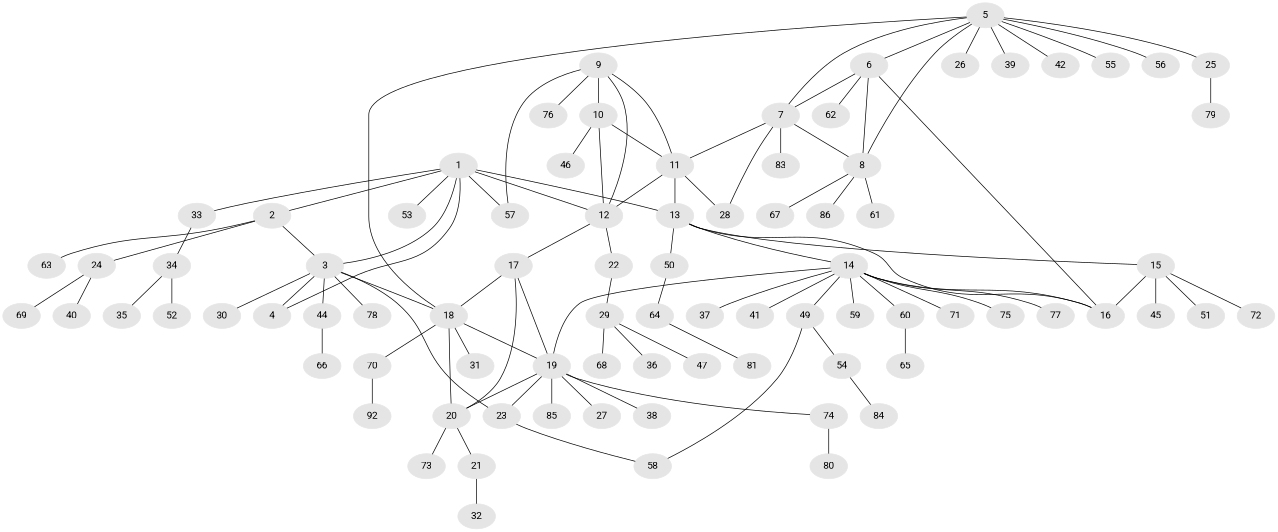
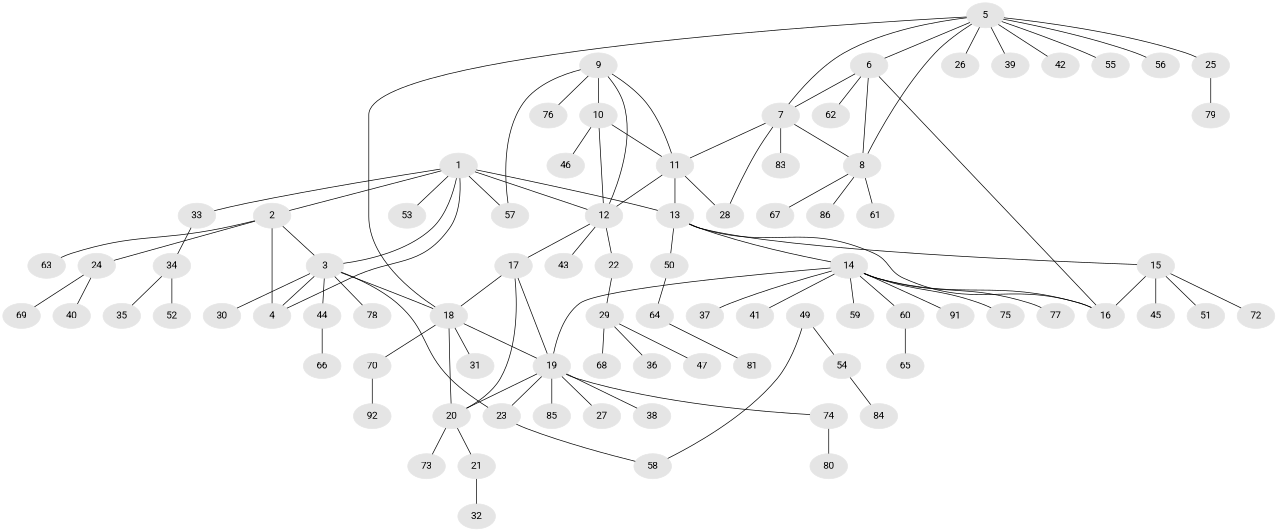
edge "2" -- "4": added
node "43": added
edge "14" -- "49": removed
node "71": label "71" -> "91"
